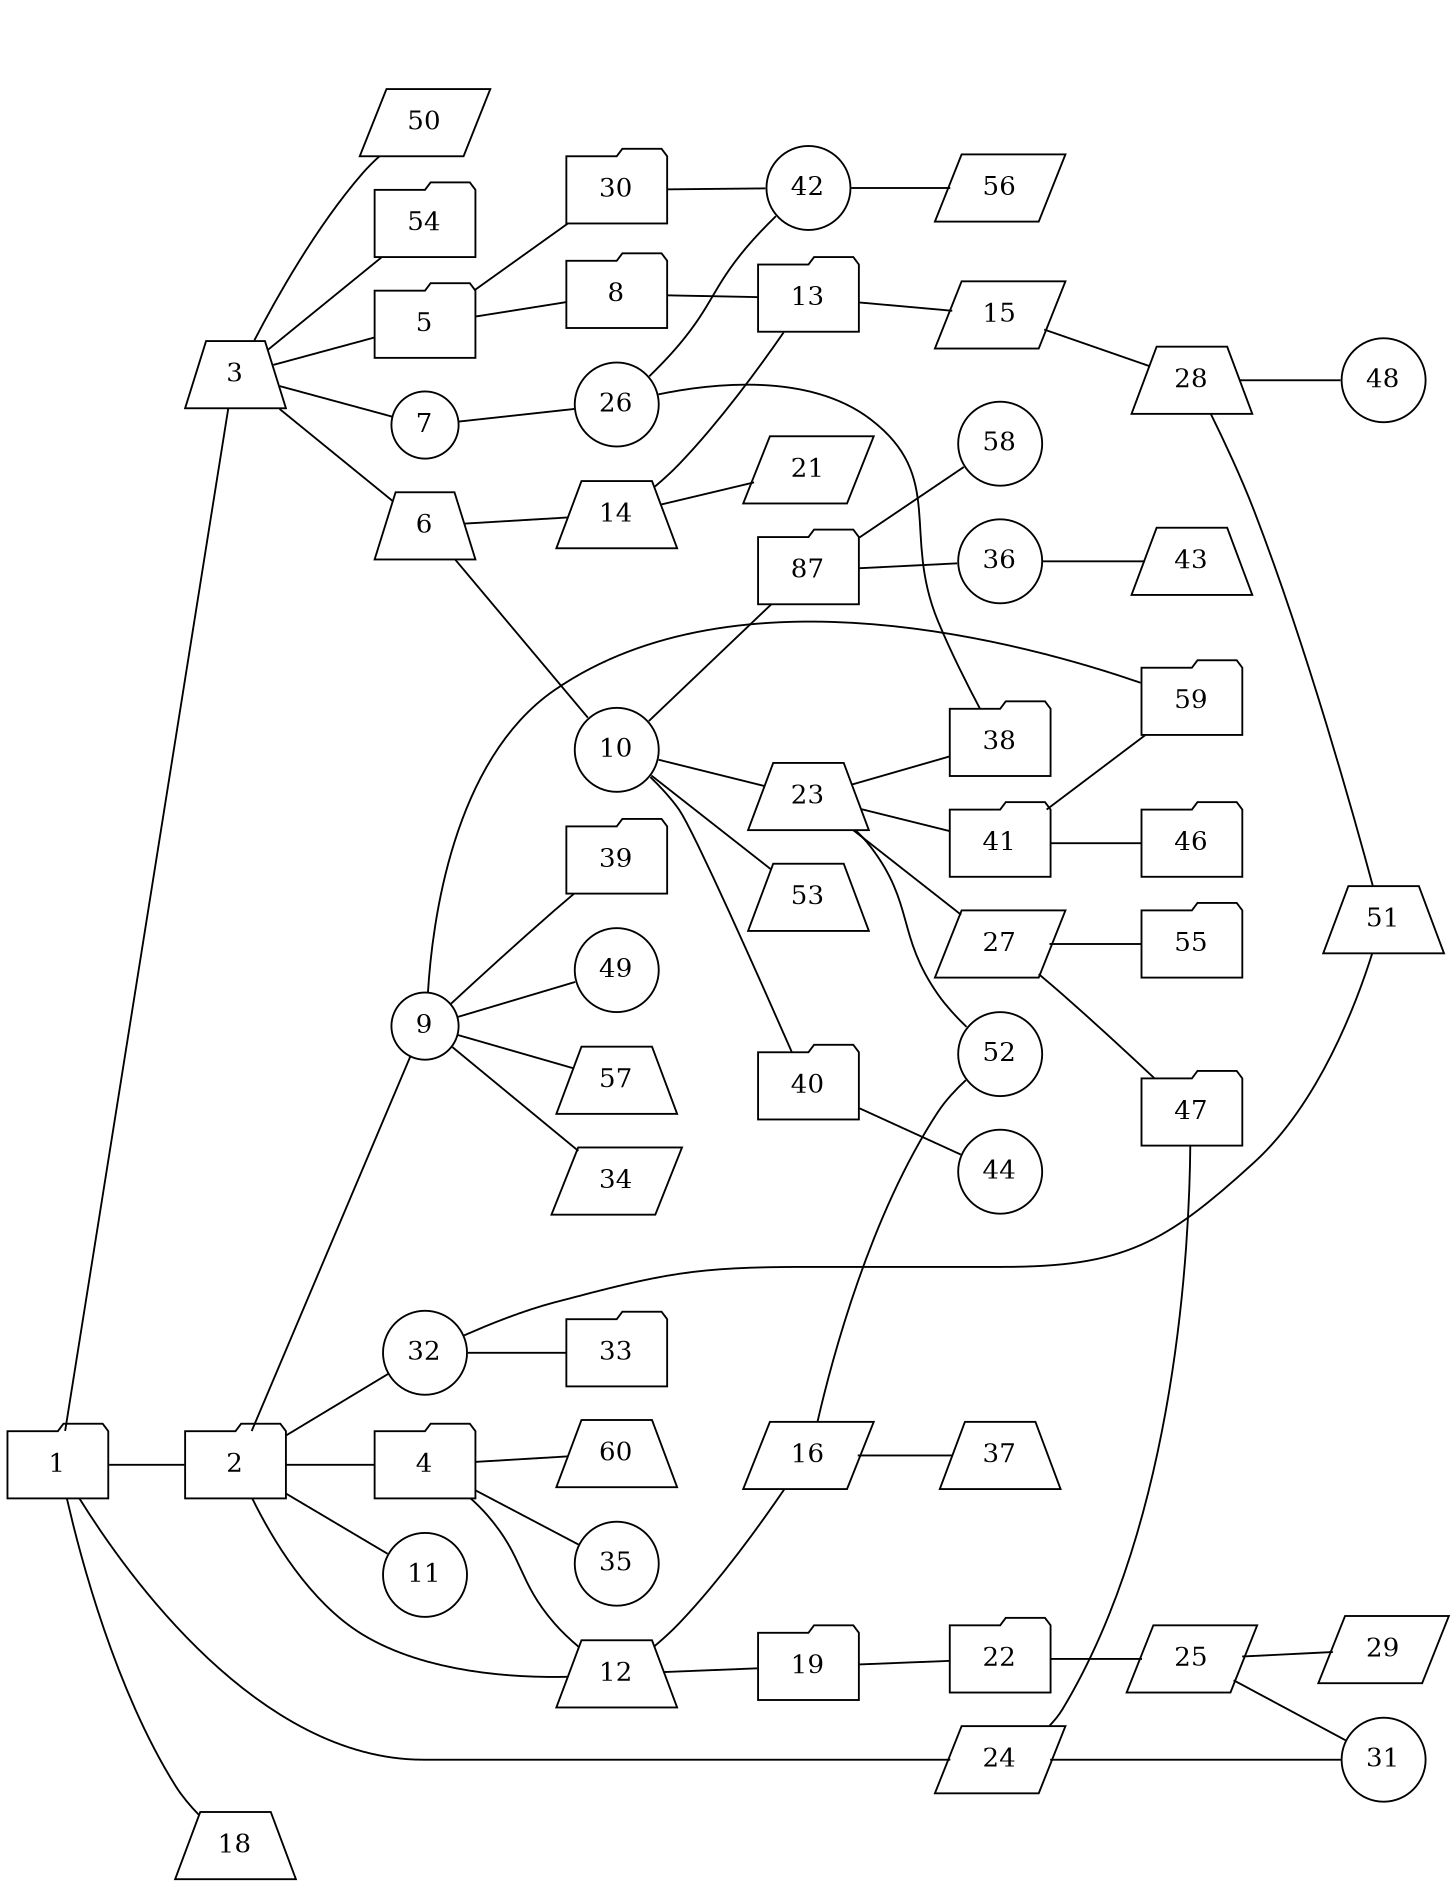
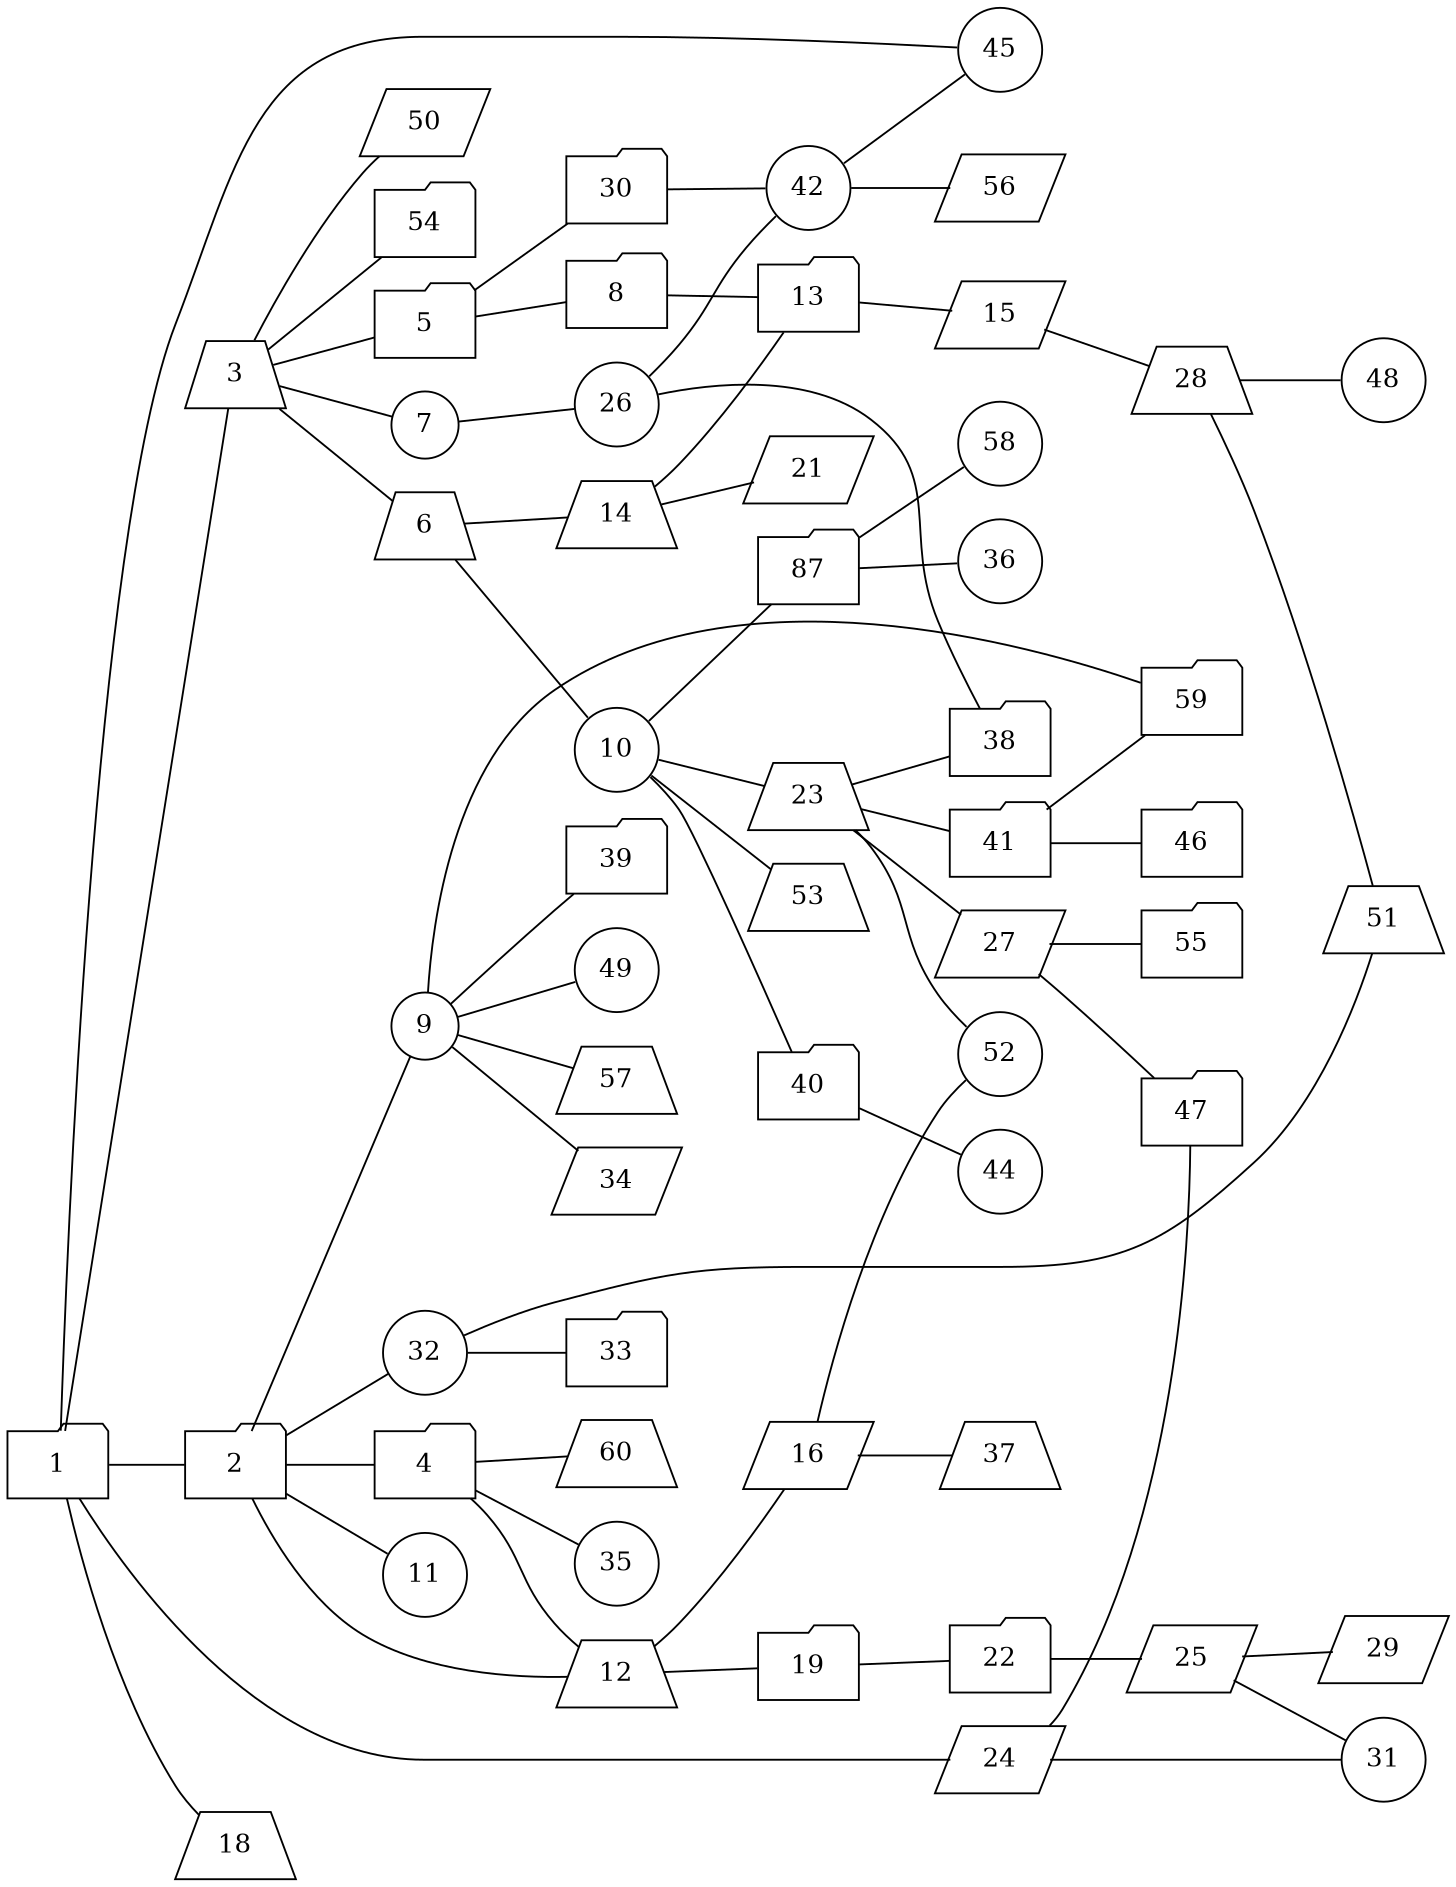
node "45": added
node "43": removed
